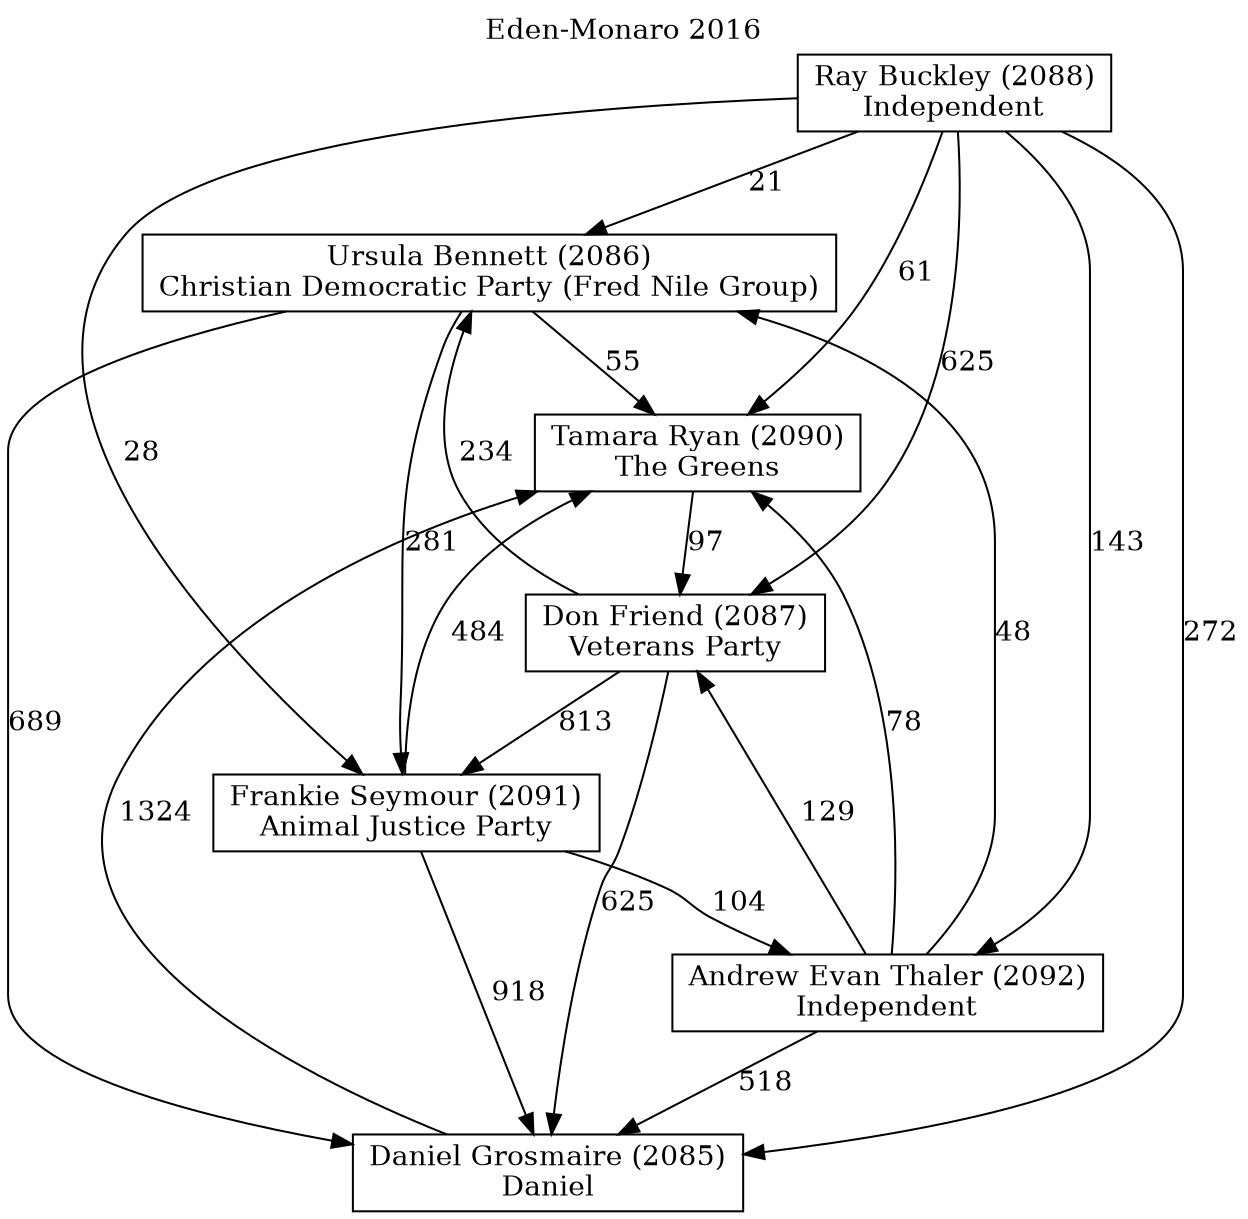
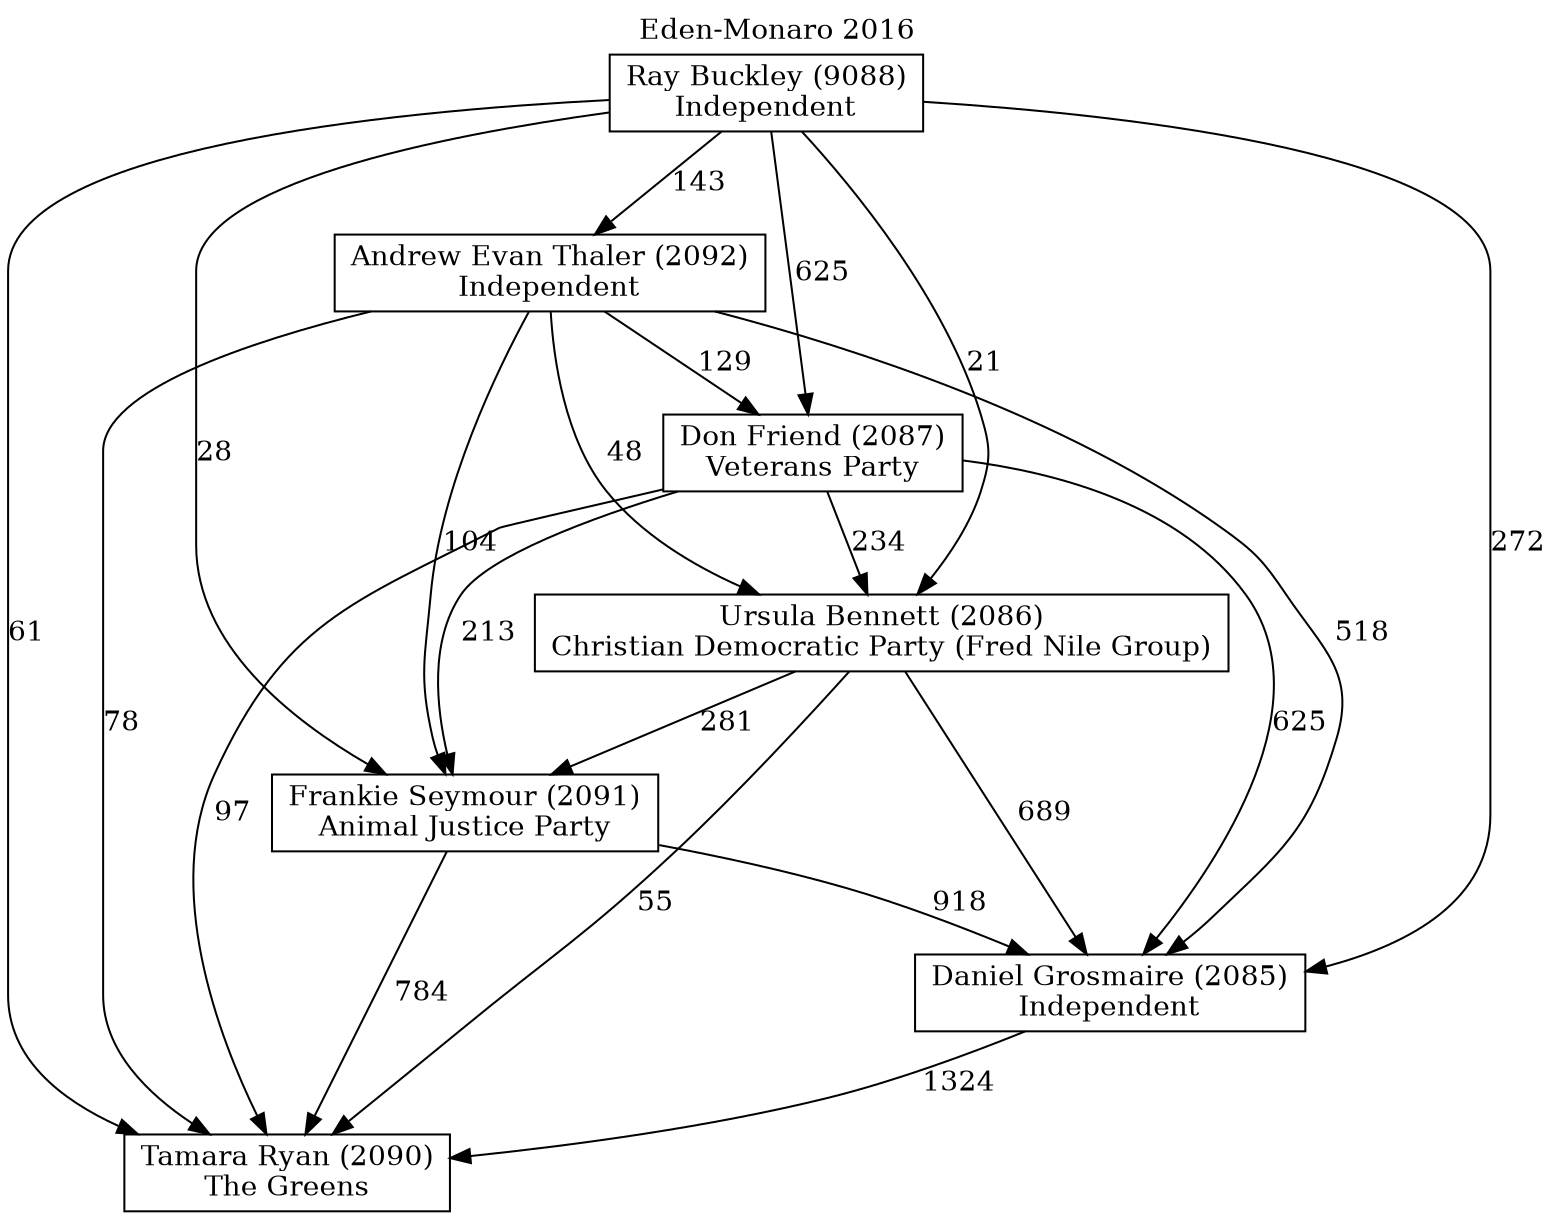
node "Ray Buckley (2088) Independent": label "Ray Buckley (2088) Independent" -> "Ray Buckley (9088) Independent"
edge "Tamara Ryan (2090) The Greens" -> "Don Friend (2087) Veterans Party": reversed
edge "Frankie Seymour (2091) Animal Justice Party" -> "Tamara Ryan (2090) The Greens": label "484" -> "784"
edge "Don Friend (2087) Veterans Party" -> "Frankie Seymour (2091) Animal Justice Party": label "813" -> "213"
edge "Frankie Seymour (2091) Animal Justice Party" -> "Andrew Evan Thaler (2092) Independent": reversed
node "Daniel Grosmaire (2085) Daniel": label "Daniel Grosmaire (2085) Daniel" -> "Daniel Grosmaire (2085) Independent"
